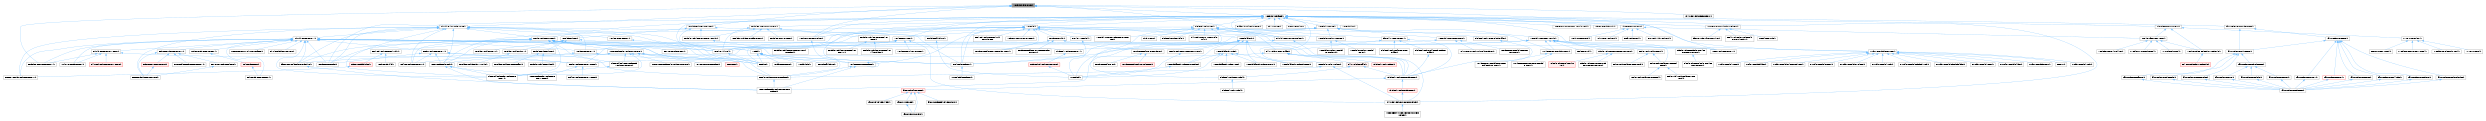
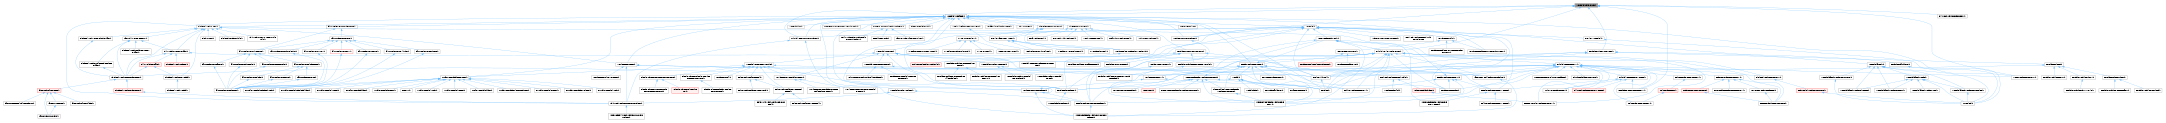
node "MeshWireframeComponent.h": added
node "SelfUnionMeshesTool.h": added
edge "InstancedStaticMesh.h" -> "PrimitiveViewRelevance.h": reversed
node "LandscapeEditLayerRenderer.h": label "LandscapeEditLayerRenderer.h" -> "CameraComponent.h"
node "StaticMeshResources_Comment.h": label "StaticMeshResources_Comment.h" -> "MaterialGraphNode_Comment.h"
edge "Engine.h" -> "ParticleEmitterInstances.h": added
node "SkinWeightProfile.h": color grey40 -> red
